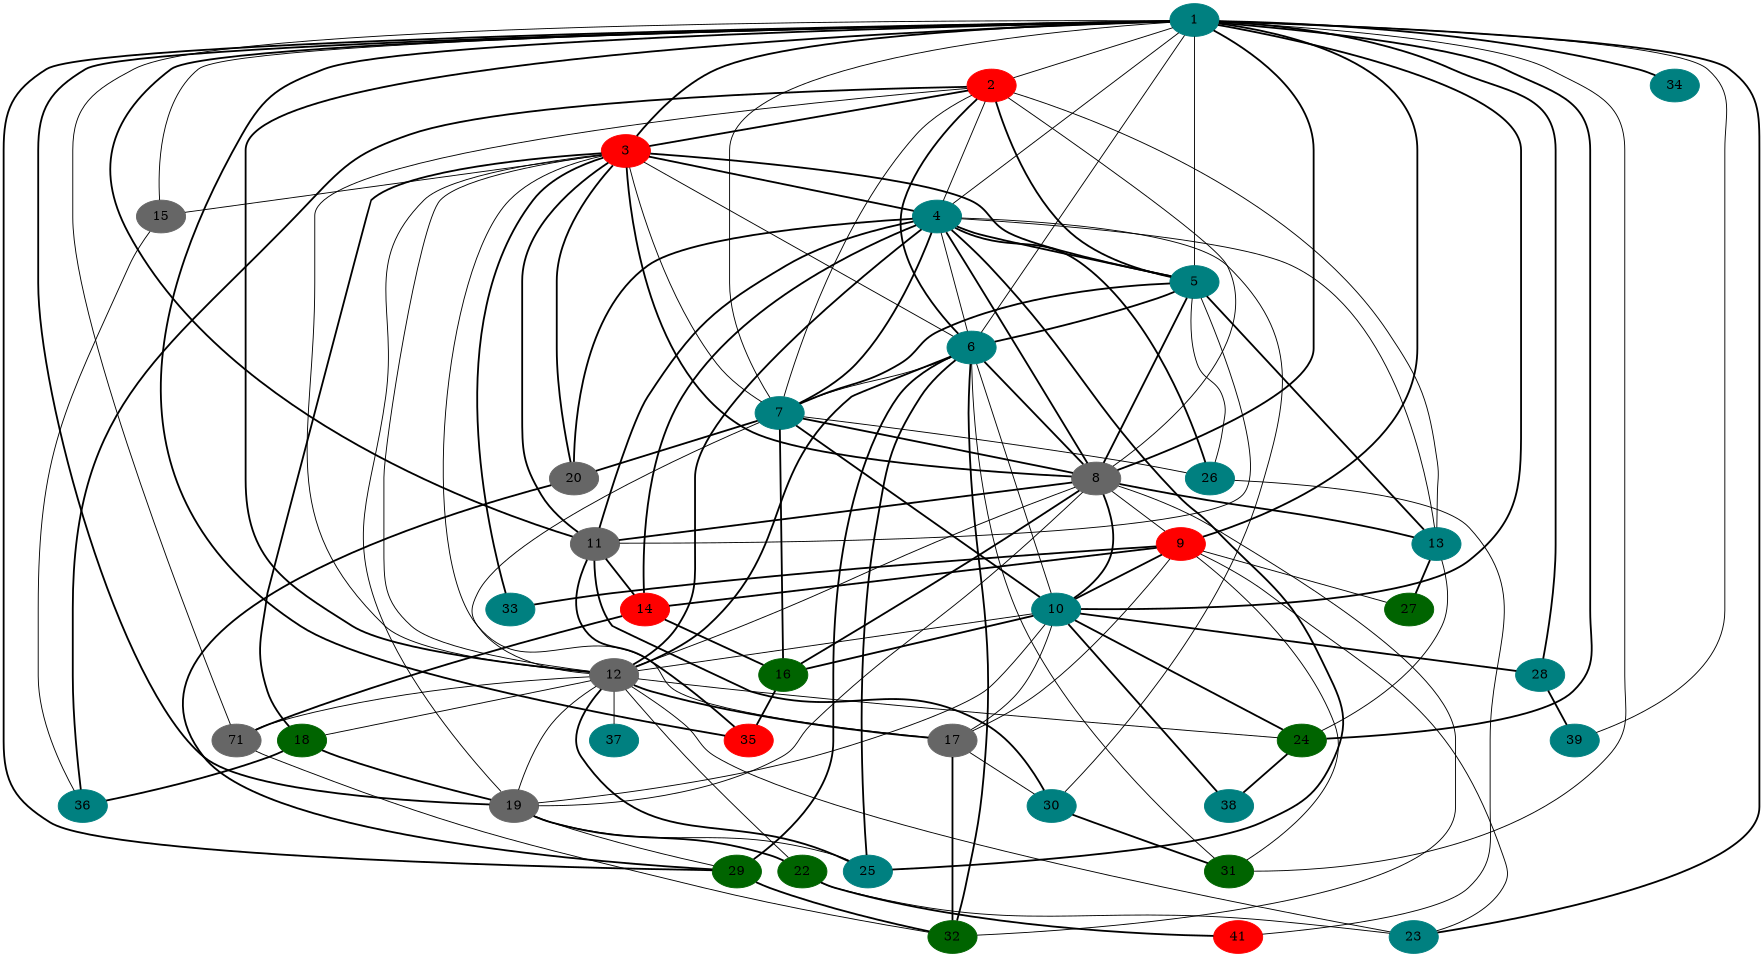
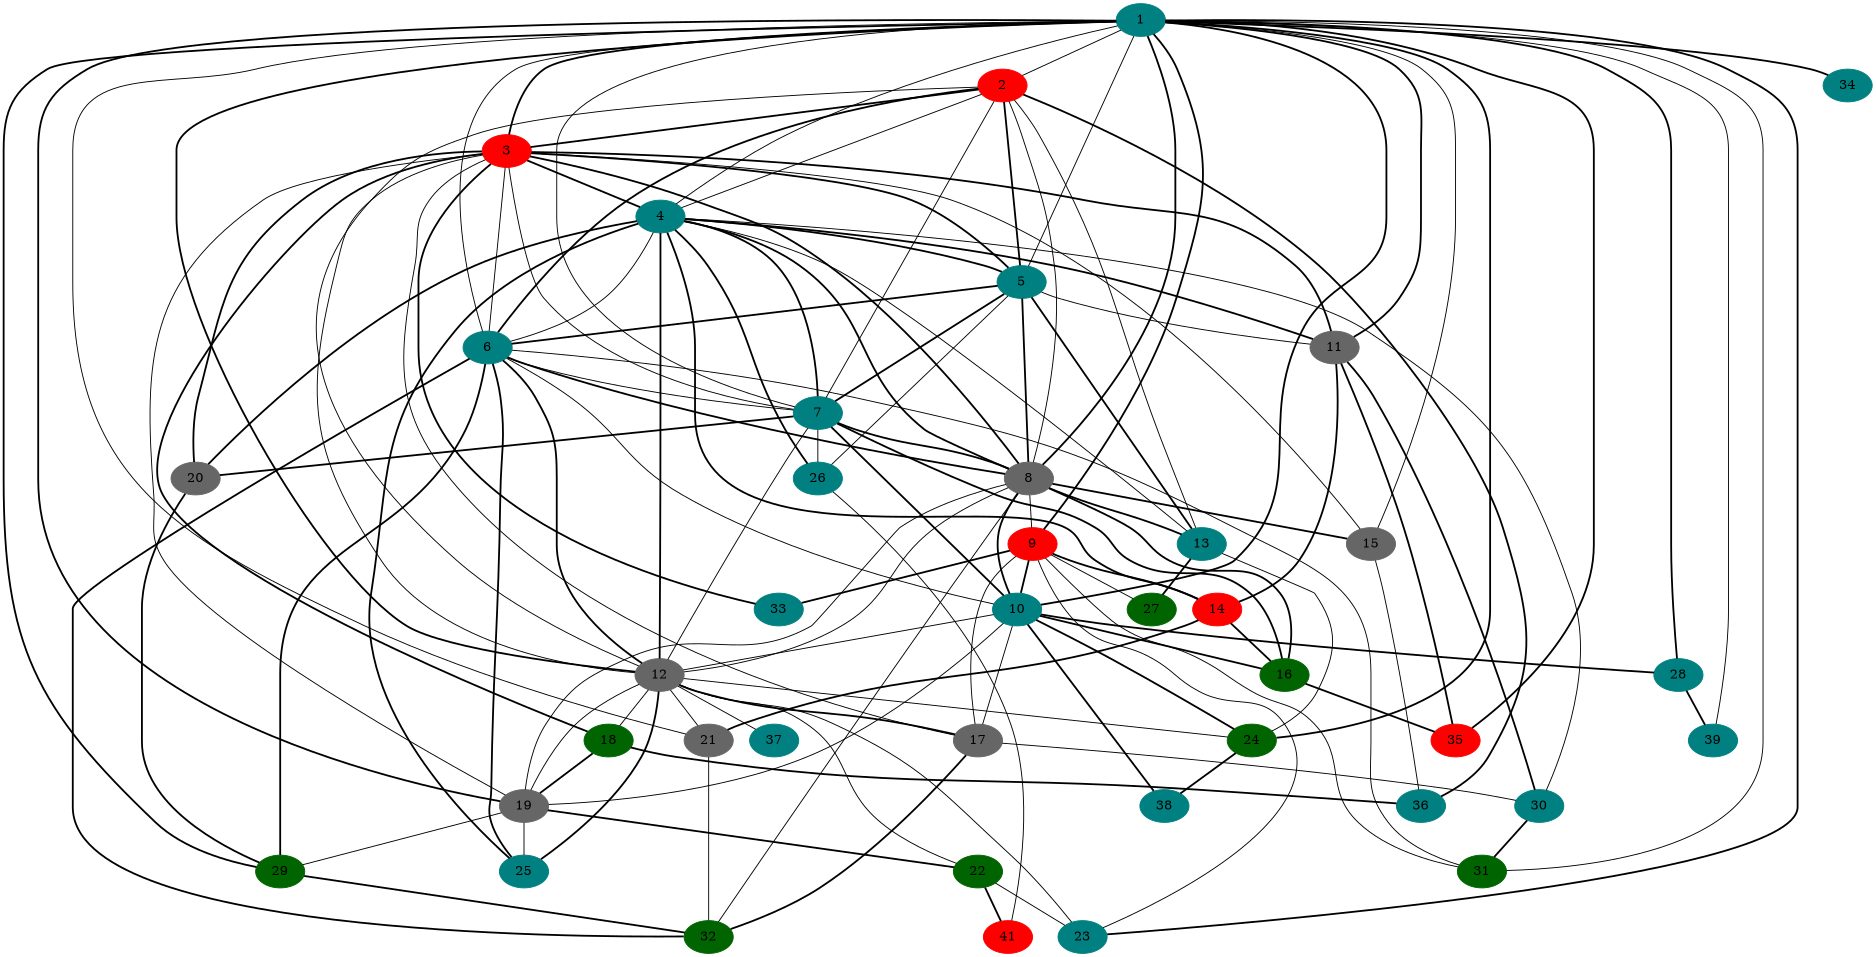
edge "8" -- "11": now "8" -- "15"
node "71": label "71" -> "21"
